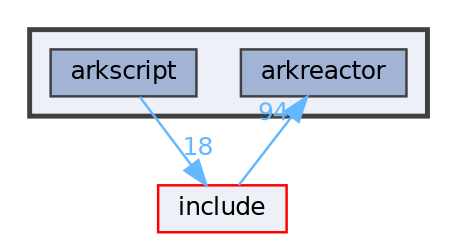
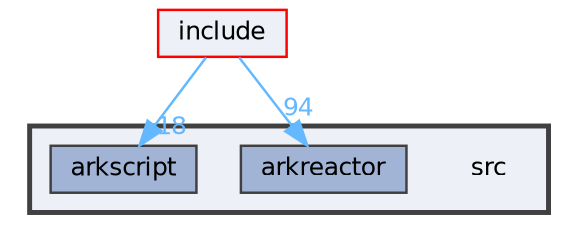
edge "arkscript" -> "include": reversed
node "src": added
